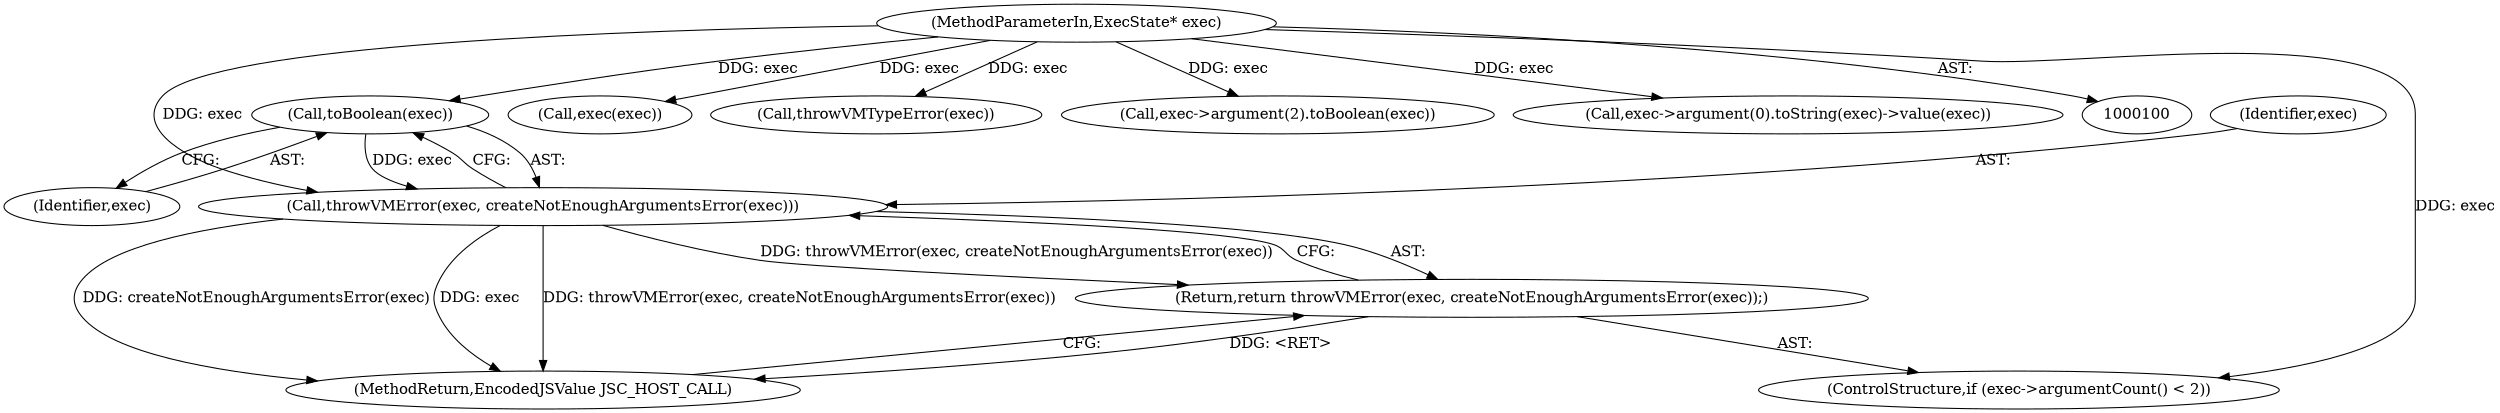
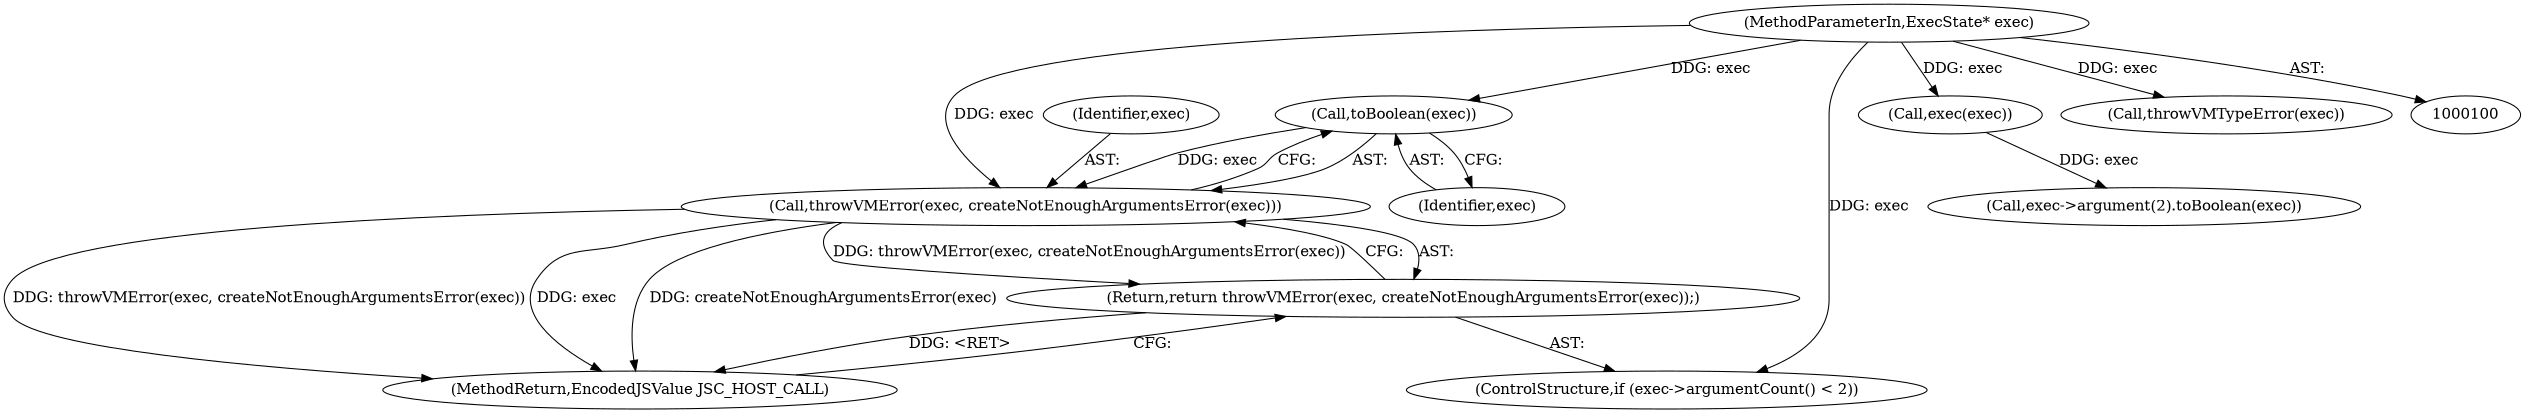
edge "(MethodParameterIn,ExecState* exec)" -> "(Call,exec->argument(2).toBoolean(exec))": now "(Call,exec(exec))" -> "(Call,exec->argument(2).toBoolean(exec))"
node "(Call,exec->argument(0).toString(exec)->value(exec))": removed
